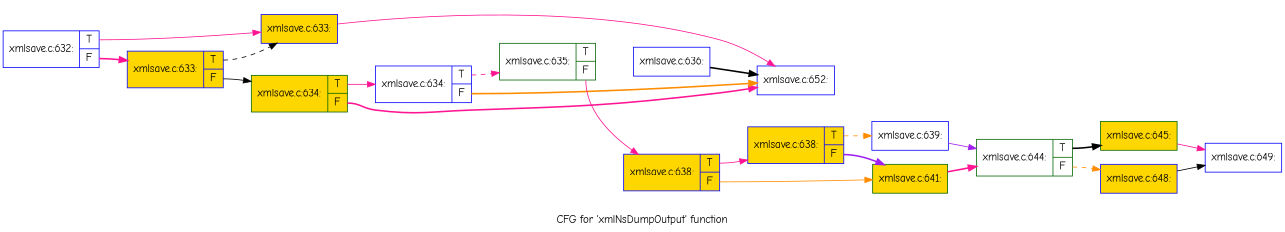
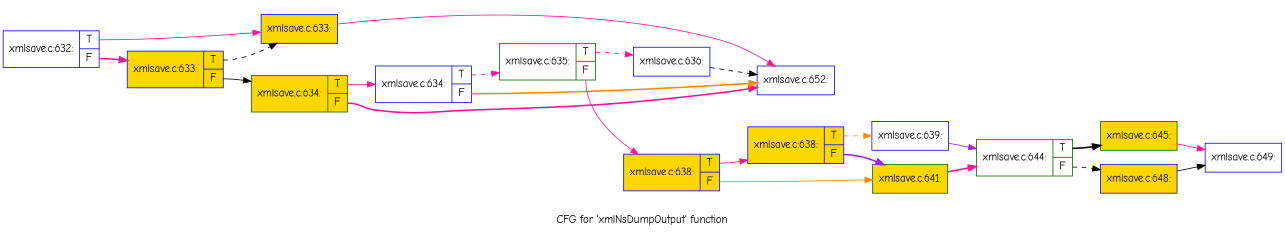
edge "xmlsave.c:635:" -> "xmlsave.c:636:": added
edge "xmlsave.c:636:" -> "xmlsave.c:652:": style bold -> dashed
edge "xmlsave.c:644:" -> "xmlsave.c:648:": color darkorange -> black
